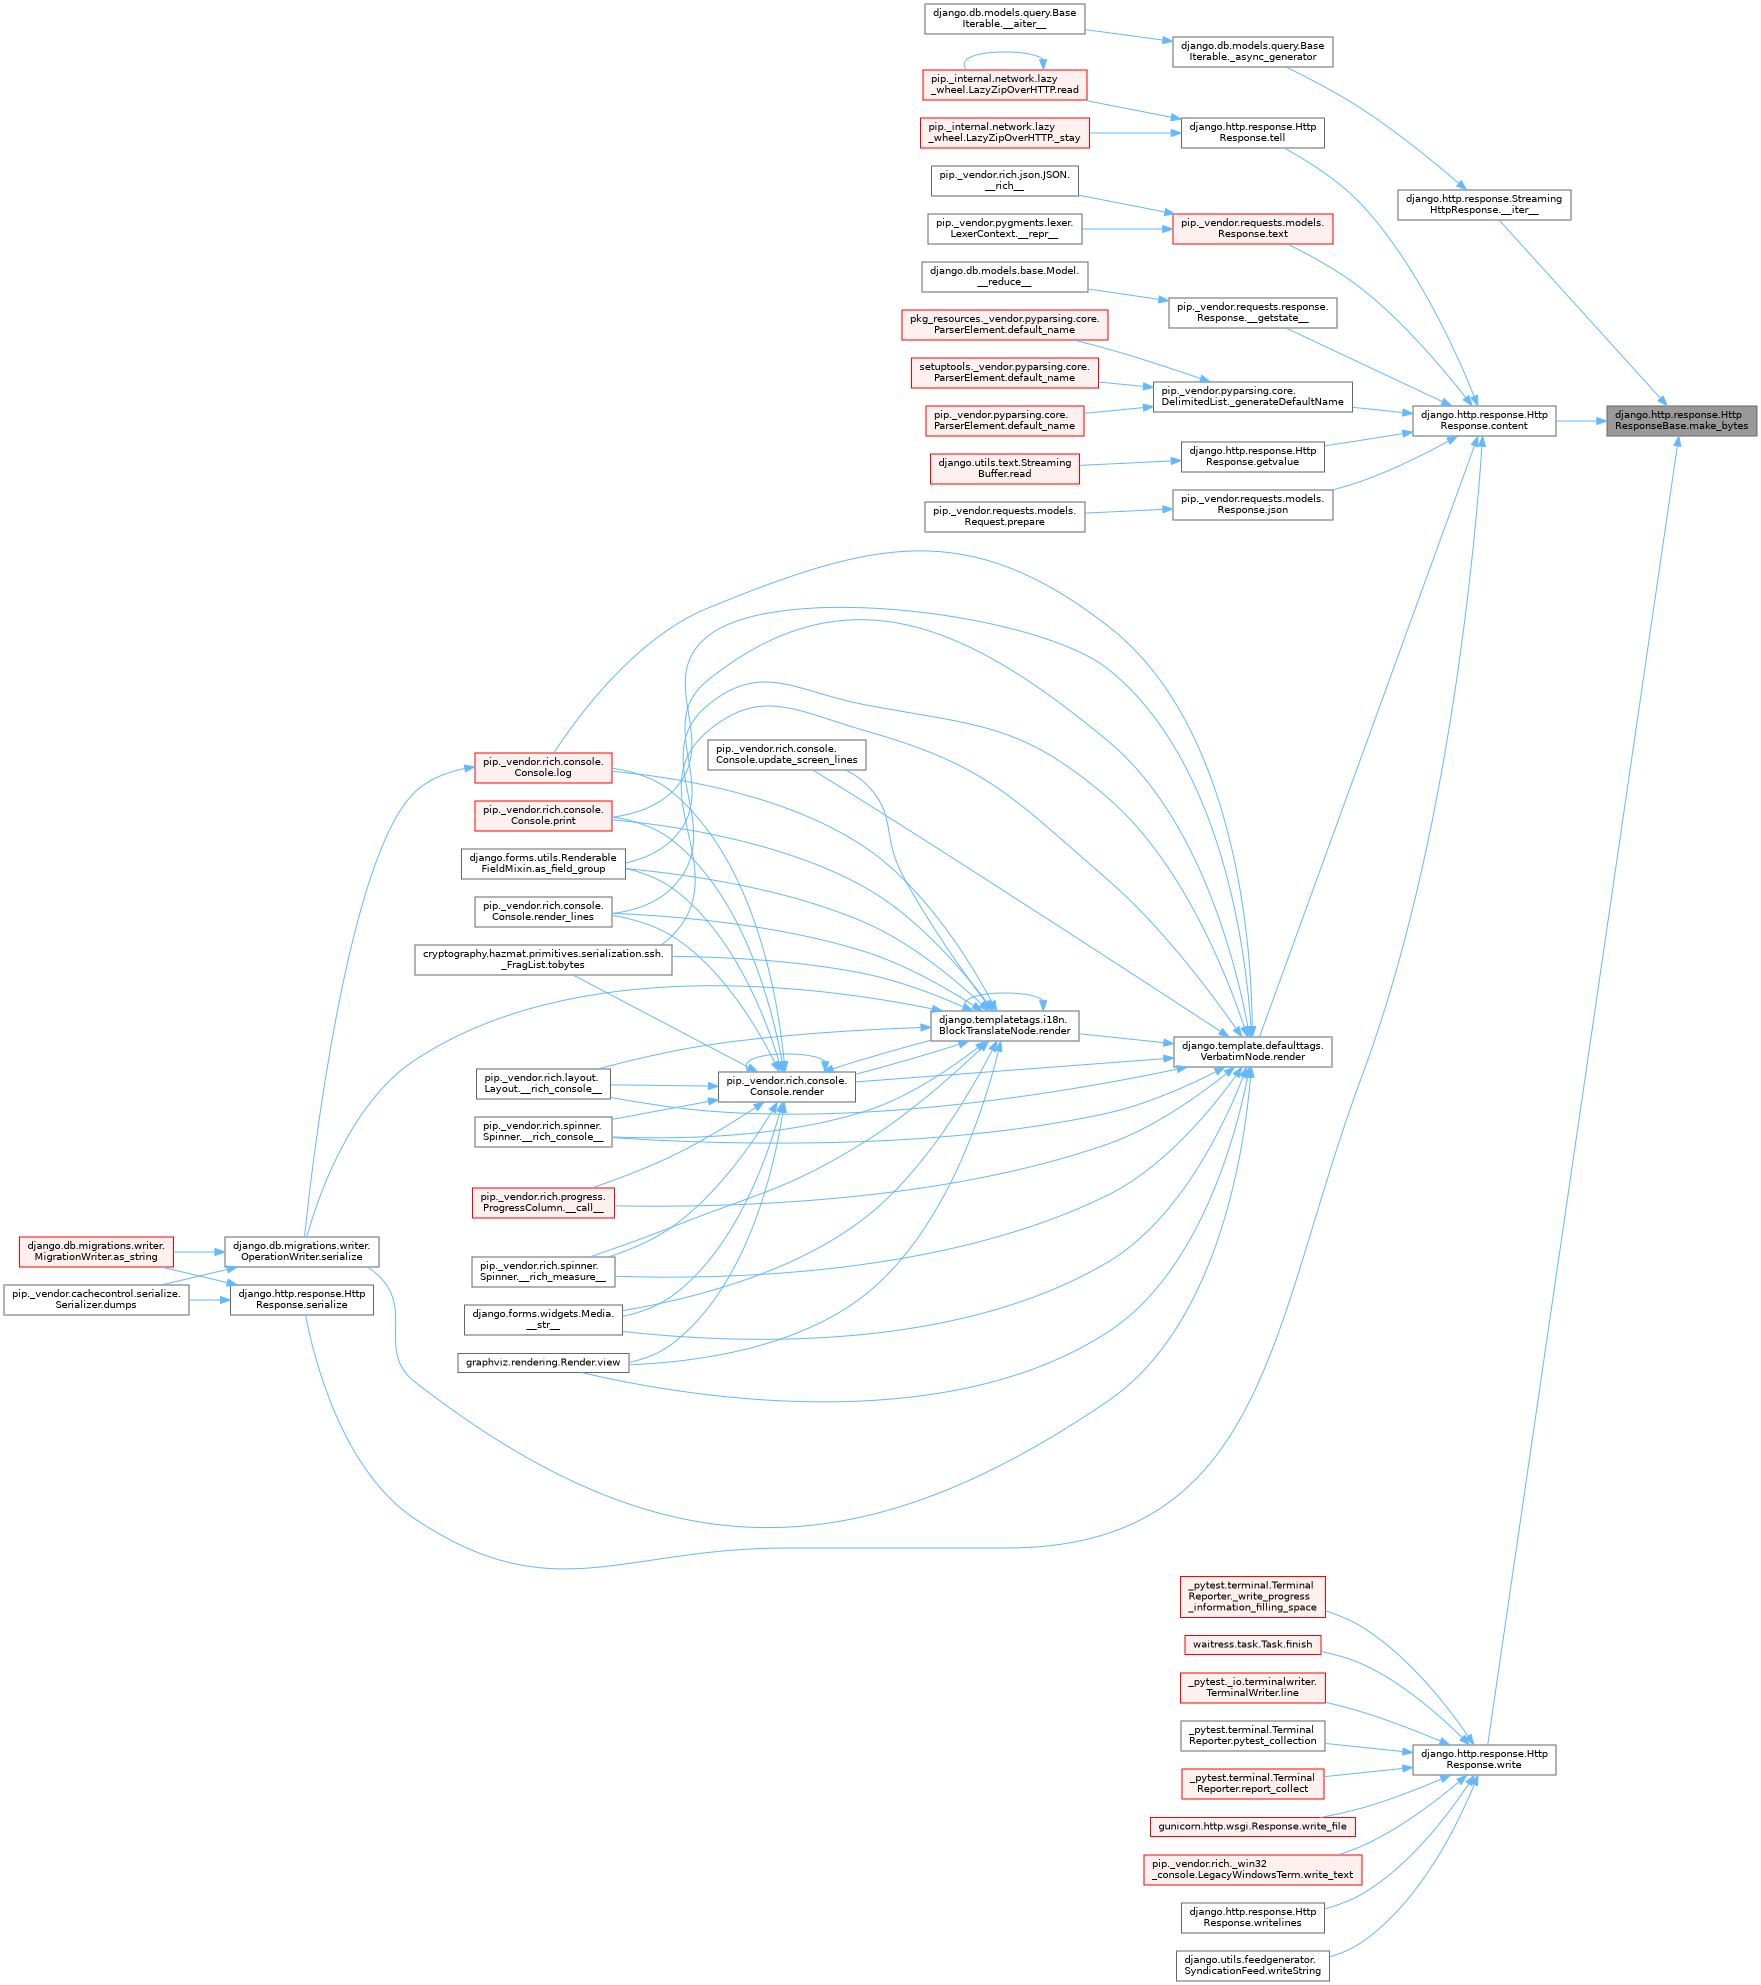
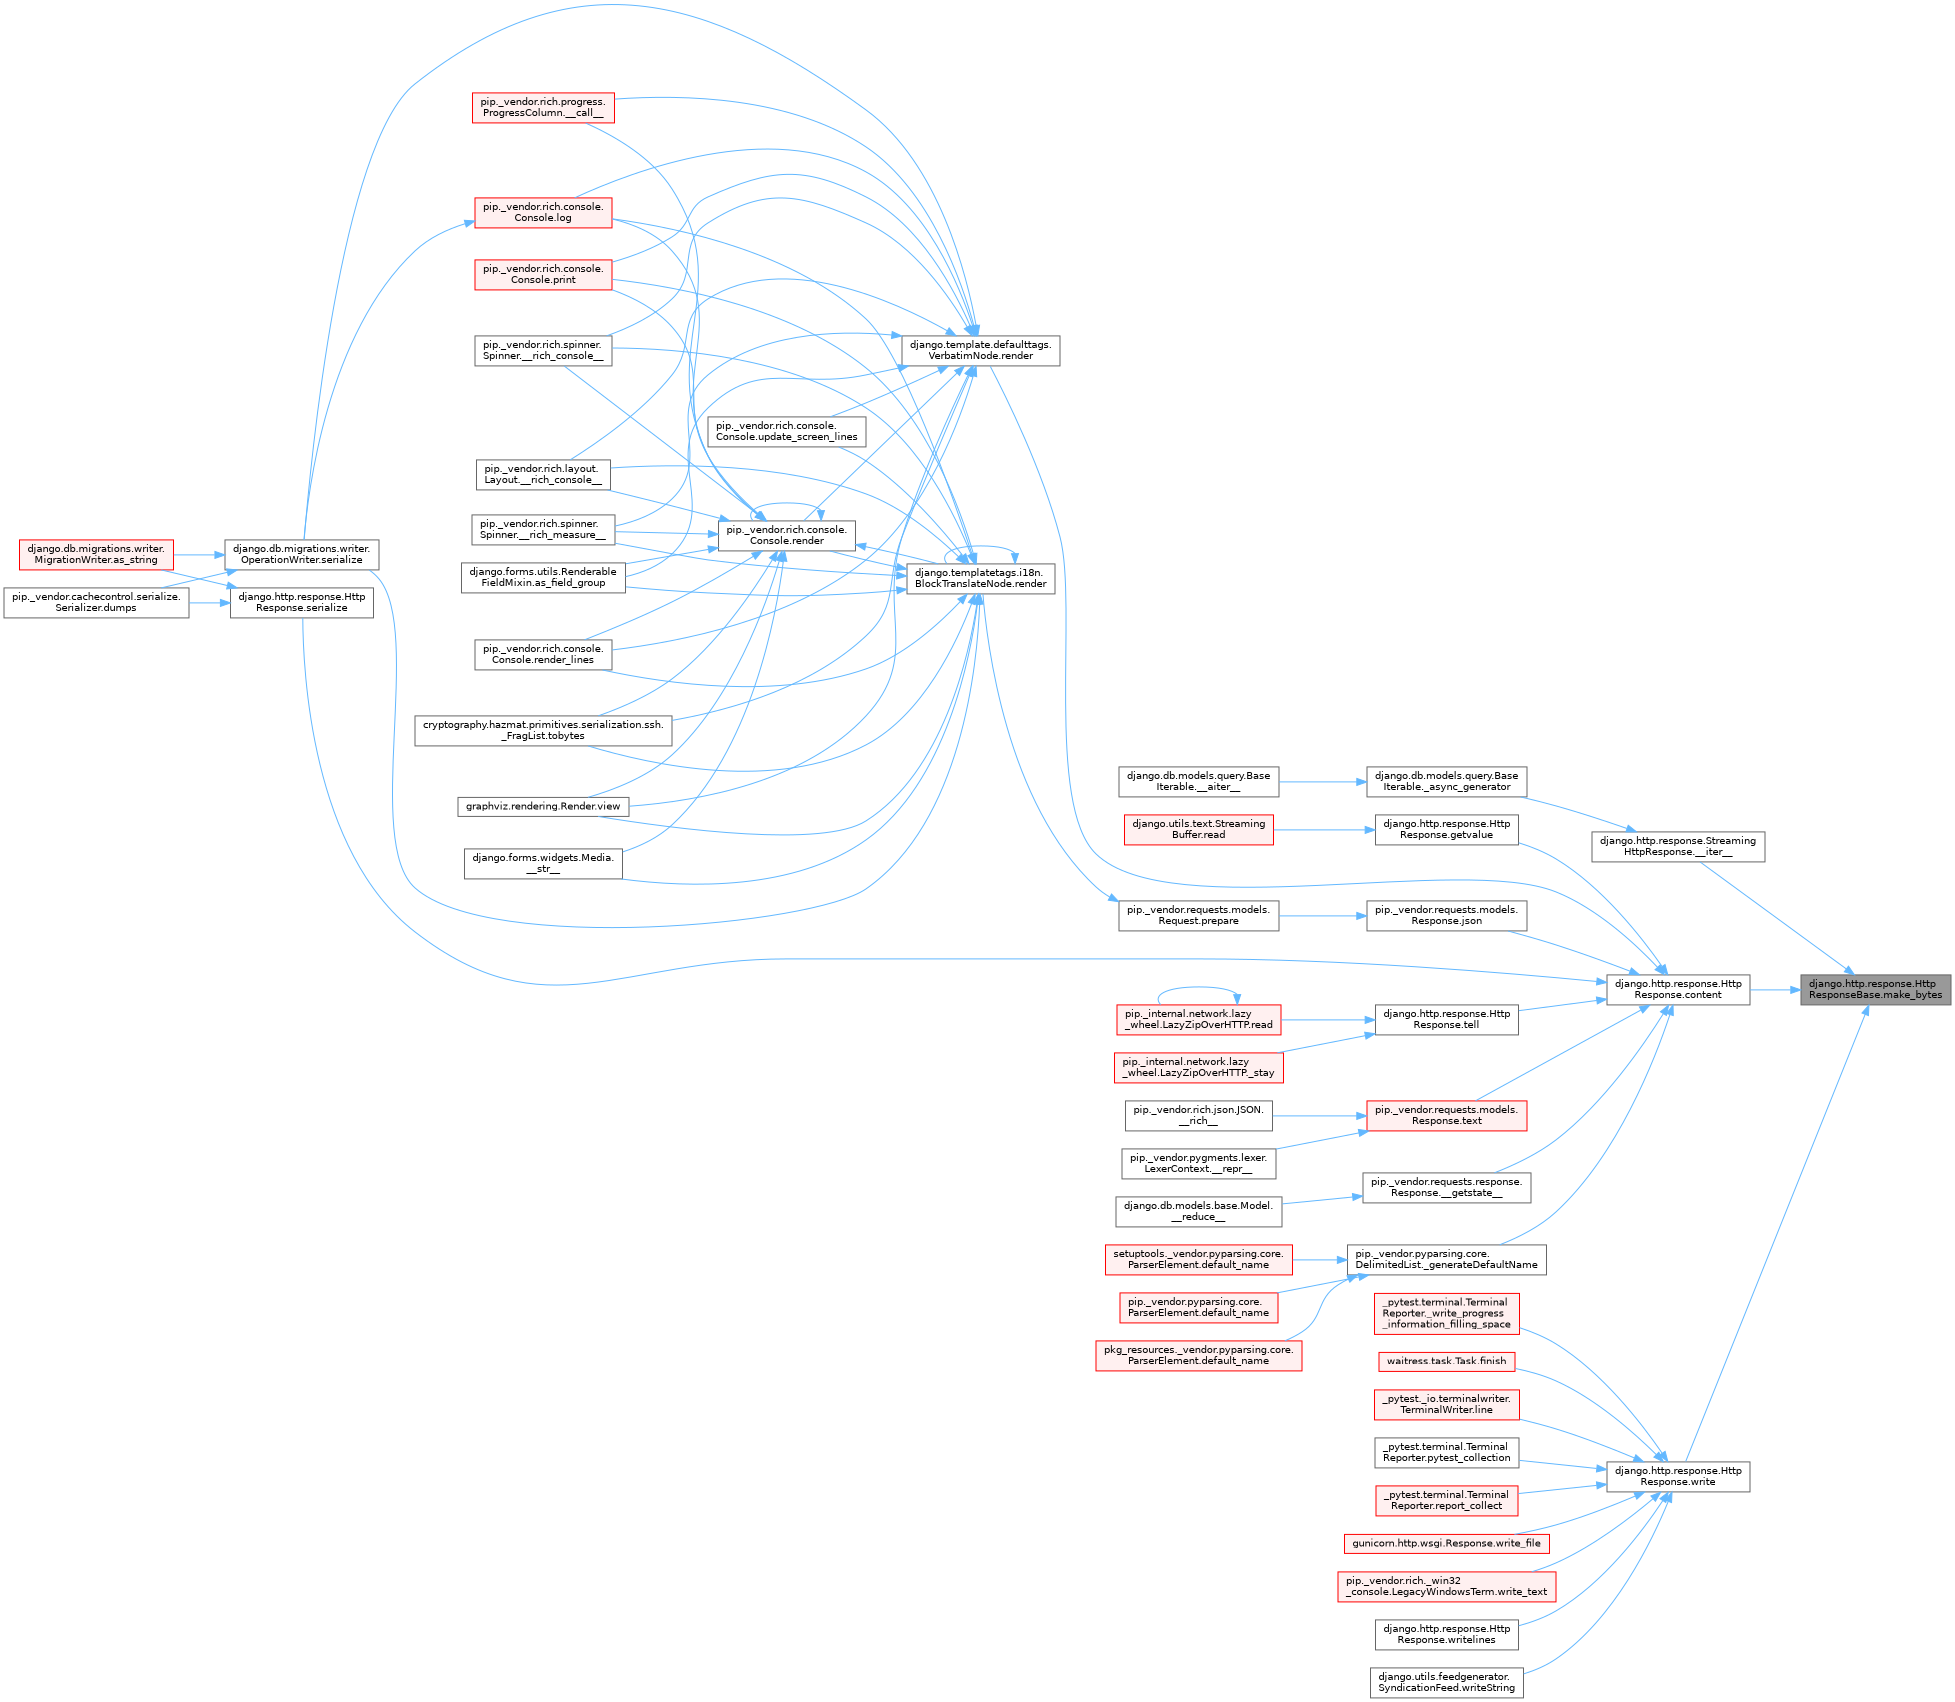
edge "django.templatetags.i18n. BlockTranslateNode.render" -> "django.template.defaulttags. VerbatimNode.render": now "django.templatetags.i18n. BlockTranslateNode.render" -> "pip._vendor.requests.models. Request.prepare"
edge "django.forms.widgets.Media. __str__" -> "django.template.defaulttags. VerbatimNode.render": removed
